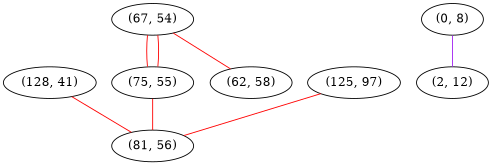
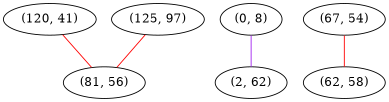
node "(128, 41)": label "(128, 41)" -> "(120, 41)"
node "(75, 55)": removed
node "(2, 12)": label "(2, 12)" -> "(2, 62)"
